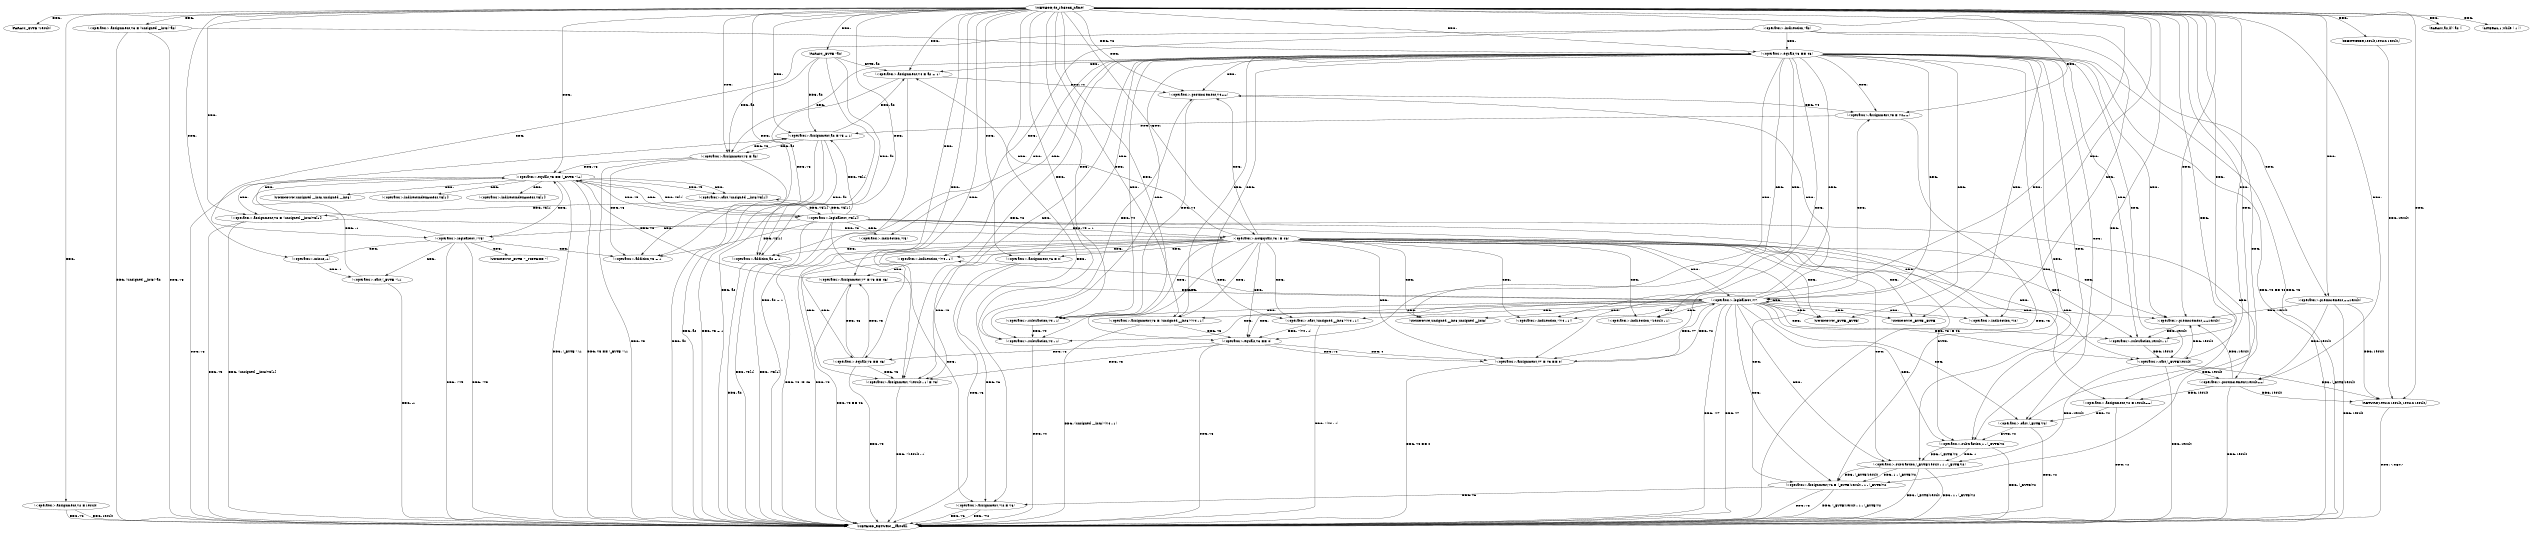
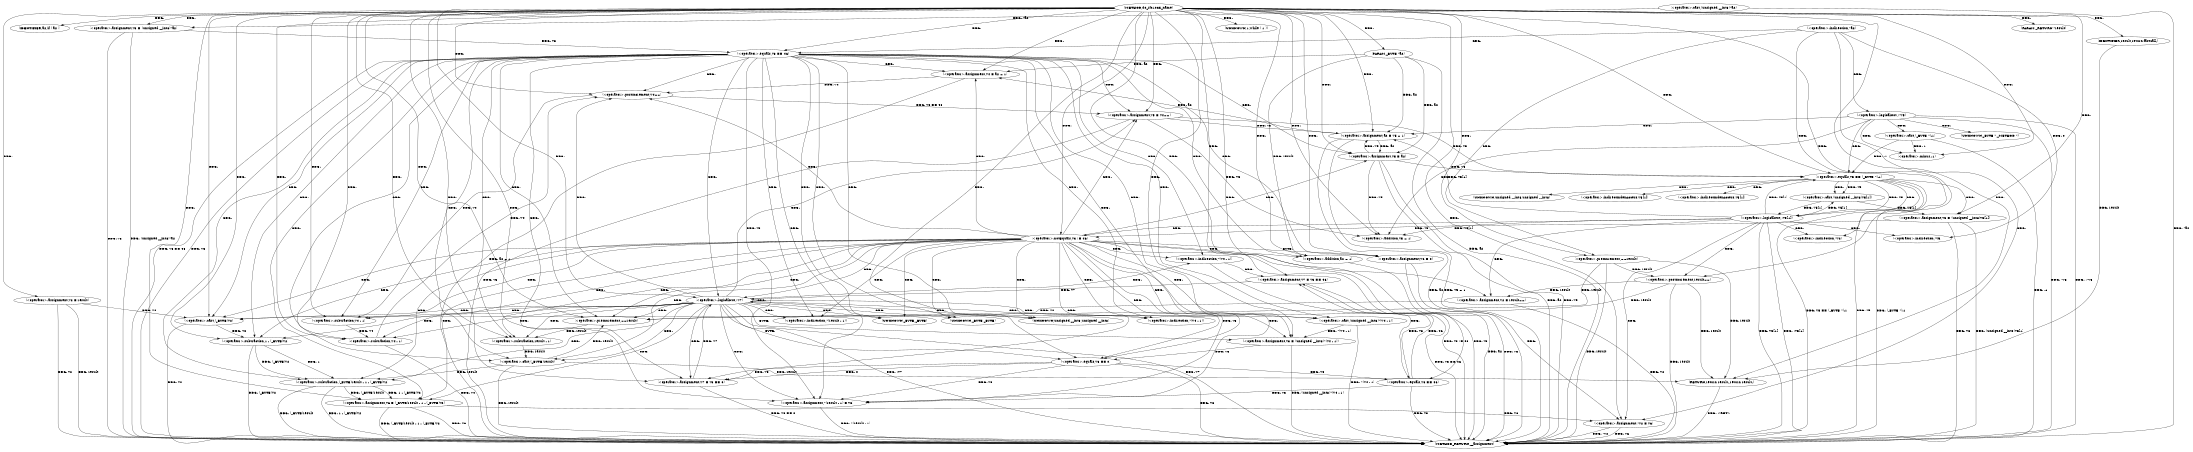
node "(METHOD,do_rfc5035_name)": label "(METHOD,do_rfc5035_name)" -> "(METHOD,do_rfc1035_name)"
node "(<operator>.cast,(unsigned __int8)*a2)": added
node "(PARAM,_BYTE *result)": label "(PARAM,_BYTE *result)" -> "(PARAM,_RETURN *result)"
node "(PARAM,a2,if ( a2 ))": label "(PARAM,a2,if ( a2 ))" -> "(IDENTIFIER,a2,if ( a2 ))"
node "(LITERAL,1,while ( 1 ))": label "(LITERAL,1,while ( 1 ))" -> "(UNKNOWN,1,while ( 1 ))"
node "(IDENTIFIER,result,return result;)": label "(IDENTIFIER,result,return result;)" -> "(IDENTIFIER,result,return fastcall;)"
edge "(PARAM,_BYTE *a2)" -> "(<operator>.assignment,v4 = a2 + 1)": label "BYTE: a2" -> "DDG: a2"
edge "(<operator>.postIncrement,v4++)" -> "(<operator>.assignment,v5 = v4++)": label "DDG: v4" -> "DDG: v3 == 46"
edge "(<operator>.indirection,*a2)" -> "(<operator>.indirection,*v5)": label "CDG: " -> "DDG: 0"
edge "(PARAM,_BYTE *a2)" -> "(<operator>.addition,a2 + 1)": label "DDG: a2" -> "DDG: result"
edge "(<operator>.assignment,v4 = a2 + 1)" -> "(<operator>.addition,v5 + 1)": now "(<operator>.assignment,v5 = v4++)" -> "(<operator>.addition,v5 + 1)"
edge "(<operator>.notEquals,v3 != 46)" -> "(<operator>.assignment,v5 = v4++)": added, label "CDG:"
edge "(<operator>.logicalNot,!v7)" -> "(<operator>.postIncrement,v4++)": label "CDG: " -> "DDG: "
edge "(<operator>.assignment,a2 = v5 + 1)" -> "(<operator>.addition,a2 + 1)": removed, label "DDG: a2"
edge "(<operator>.notEquals,v3 != 46)" -> "(<operator>.assignment,v5 = a2)": added, label "CDG:"
edge "(<operator>.logicalNot,!v5[1])" -> "(<operator>.logicalNot,!*v5)": removed, label "CDG:"
edge "(<operator>.logicalNot,!v5[1])" -> "(<operator>.notEquals,v3 != 46)": label "DDG: v5 + 1" -> "CDG: "
edge "(<operator>.notEquals,v3 != 46)" -> "(<operator>.cast,(_BYTE)v2)": added, label "CDG:"
edge "(<operator>.notEquals,v3 != 46)" -> "(<operator>.assignment,v6 = 0)": label "CDG: " -> "BYTE: "
edge "(<operator>.assignment,v7 = v3 == 46)" -> "(<operator>.equals,v5 == (_BYTE *)-1)": now "(<operator>.assignment,v5 = v4++)" -> "(<operator>.equals,v5 == (_BYTE *)-1)"
edge "(<operator>.minus,-1)" -> "(<operator>.cast,(_BYTE *)-1)": reversed
edge "(<operator>.indirection,*a2)" -> "(<operator>.assignment,*v2 = v6)": added, label "CDG:"
edge "(<operator>.logicalNot,!v7)" -> "(<operator>.indirection,*v2)": now "(<operator>.logicalNot,!v7)" -> "(<operator>.assignment,*(result - 1) = v3)"
edge "(<operator>.assignment,v2 = result)" -> "(<operator>.cast,(_BYTE)v2)": added, label "DDG: v2"
edge "(<operator>.logicalNot,!v7)" -> "(<operator>.assignment,v3 = (unsigned __int8)*(v4 - 1))": label "CDG: " -> "BYTE: "
edge "(<operator>.logicalNot,!v7)" -> "(<operator>.equals,v3 == 0)": label "CDG: " -> "BYTE: "
edge "(<operator>.cast,(unsigned __int8)*(v4 - 1))" -> "(<operator>.equals,v3 == 0)": now "(<operator>.cast,(unsigned __int8)*(v4 - 1))" -> "(<operator>.assignment,v3 = (unsigned __int8)*(v4 - 1))"
edge "(<operator>.logicalNot,!v7)" -> "(<operator>.assignment,v7 = v3 == 0)": label "DDG: v2" -> "CDG: "
edge "(<operator>.logicalNot,!v7)" -> "(<operator>.cast,(_BYTE)result)": label "DDG: v3 != 46" -> "CDG: "
edge "(<operator>.notEquals,v3 != 46)" -> "(<operator>.subtraction,1 - (_BYTE)v2)": label "BYTE: " -> "CDG: "
edge "(<operator>.cast,(_BYTE)result)" -> "(<operator>.postIncrement,result++)": removed, label "DDG: result"
edge "(<operator>.assignment,v6 = 0)" -> "(<operator>.assignment,*v2 = v6)": label "DDG: v6" -> "DDG: "
edge "(<operator>.cast,(_BYTE)result)" -> "(RETURN,return result;,return result;)": label "DDG: (_BYTE)result" -> "DDG: result"
edge "(<operator>.cast,(_BYTE)v2)" -> "(<operator>.subtraction,1 - (_BYTE)v2)": label "BYTE: v2" -> "DDG: v2"
node "(METHOD_RETURN,__fastcall)": label "(METHOD_RETURN,__fastcall)" -> "(METHOD_RETURN,__assignment)"
